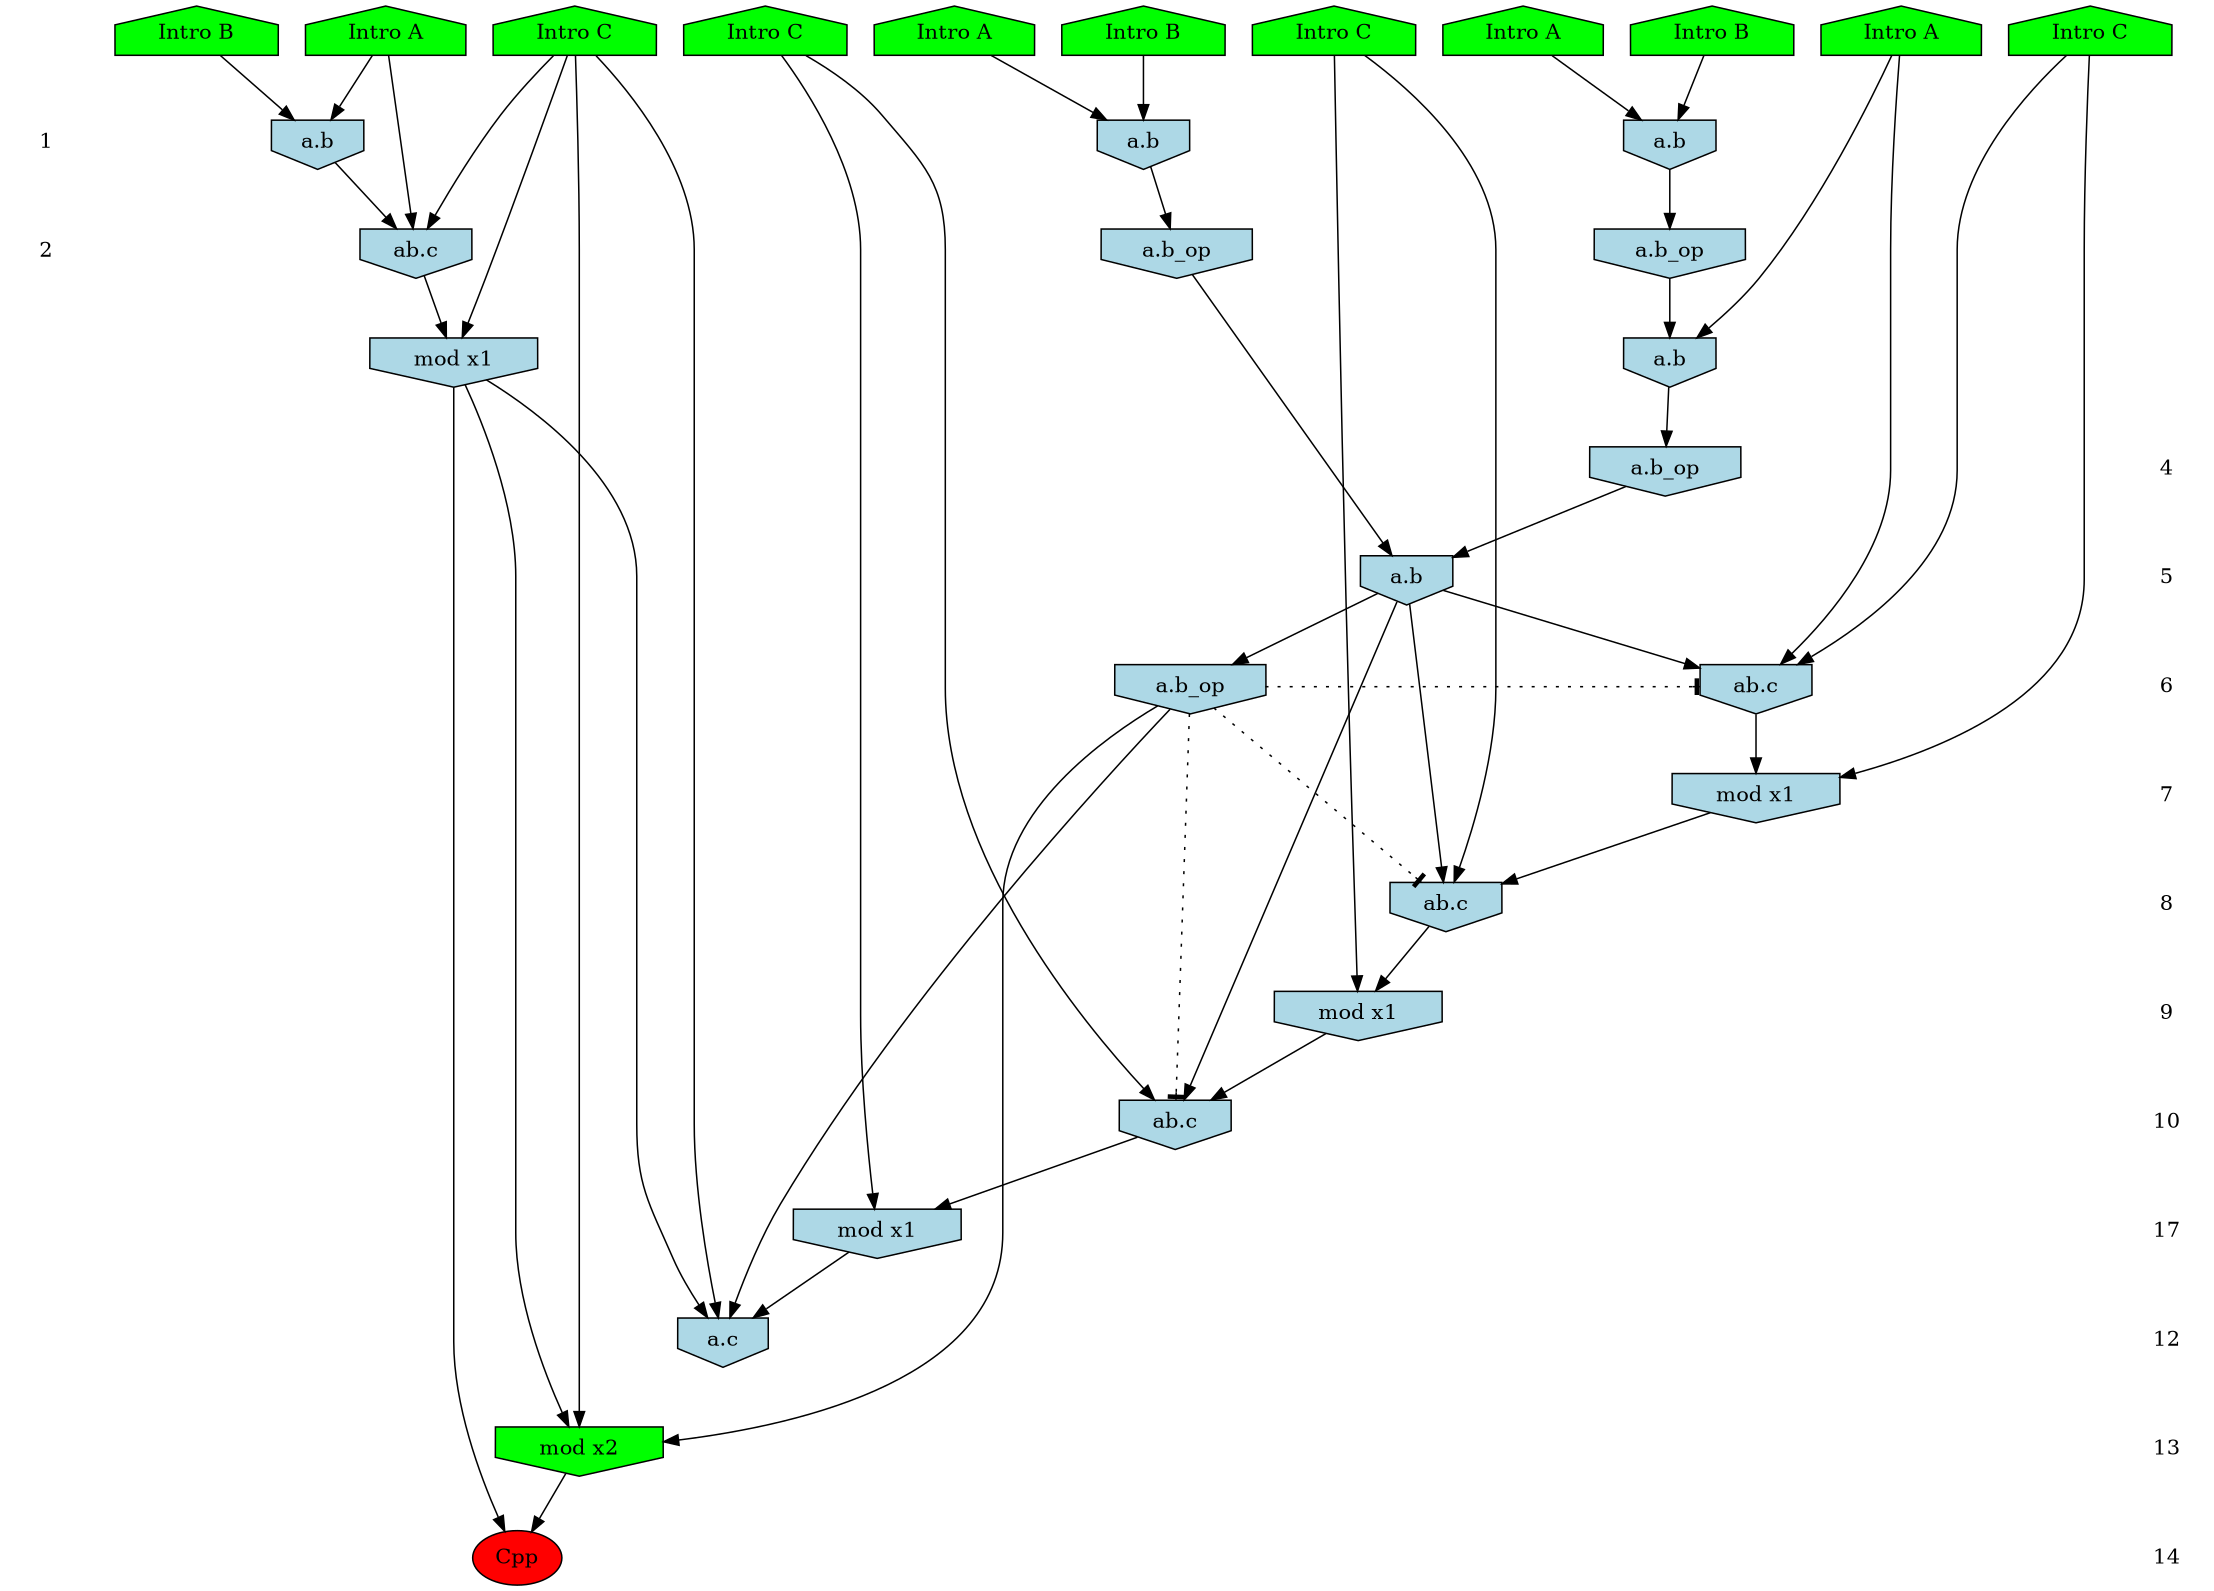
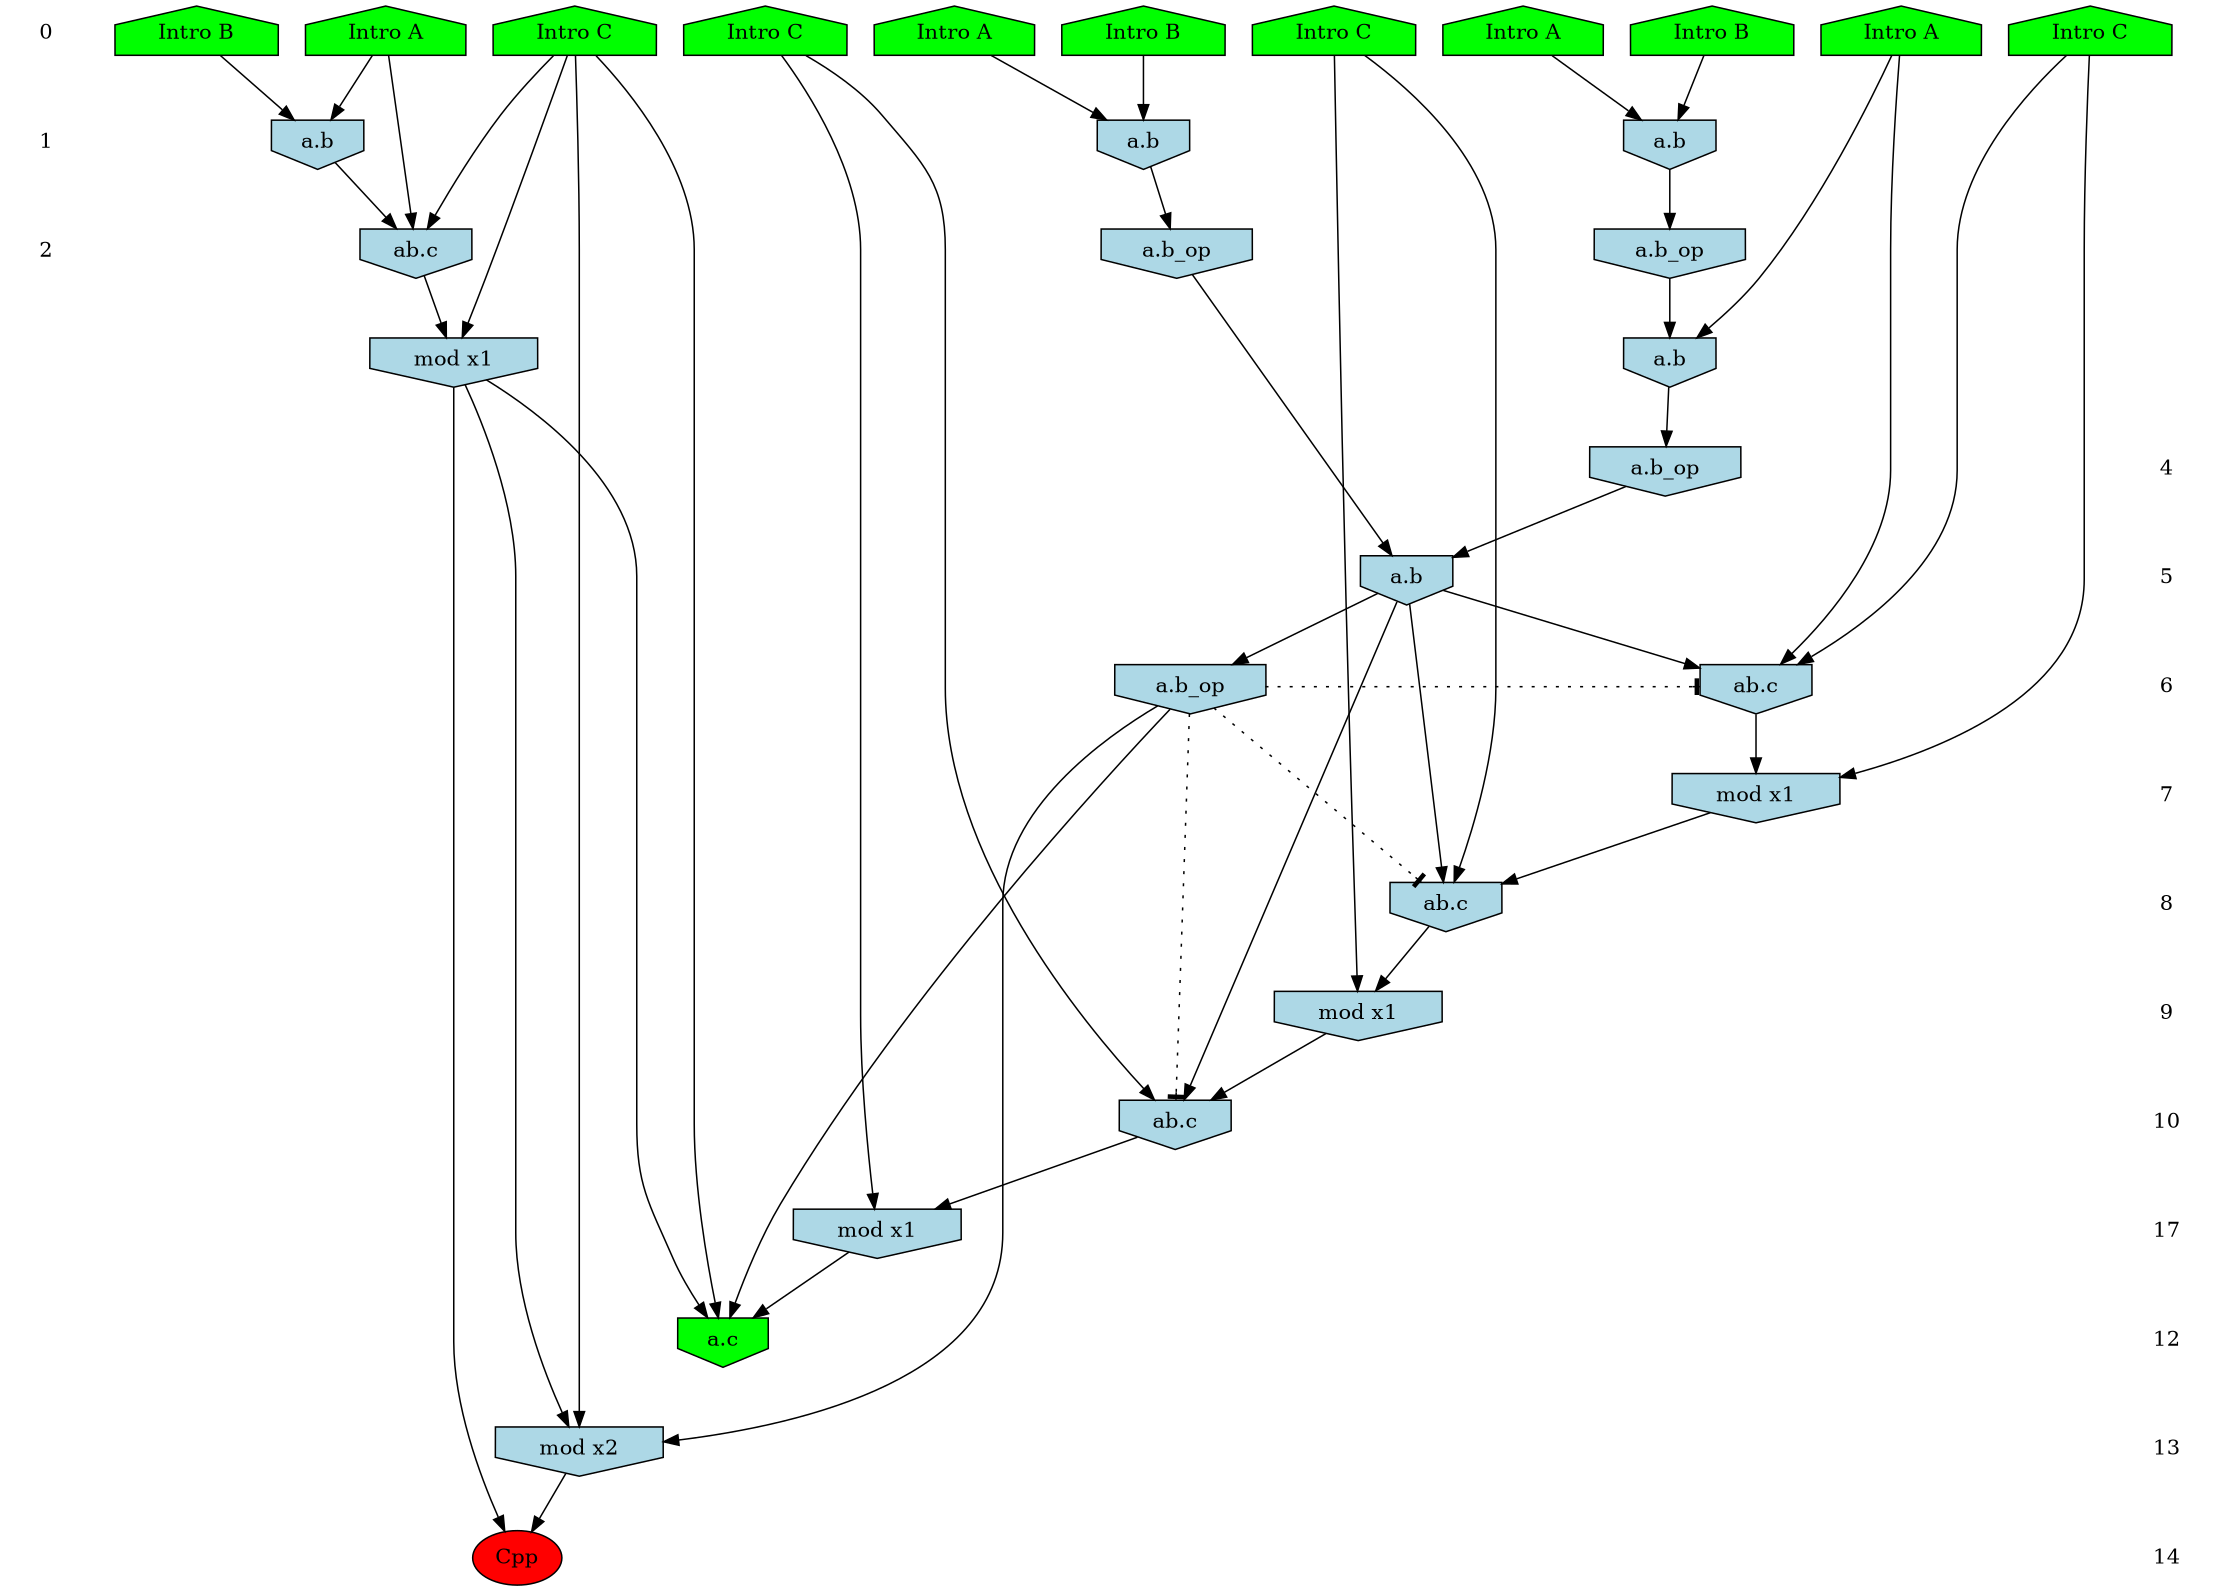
node "0": added
node "a.c": fillcolor lightblue -> green
node "mod x2": fillcolor green -> lightblue
